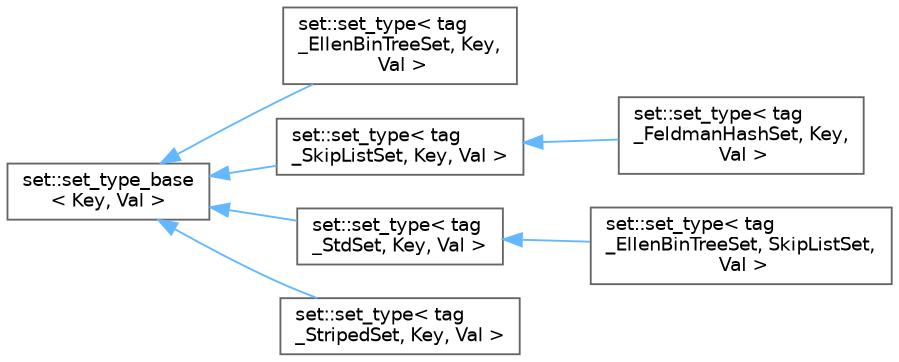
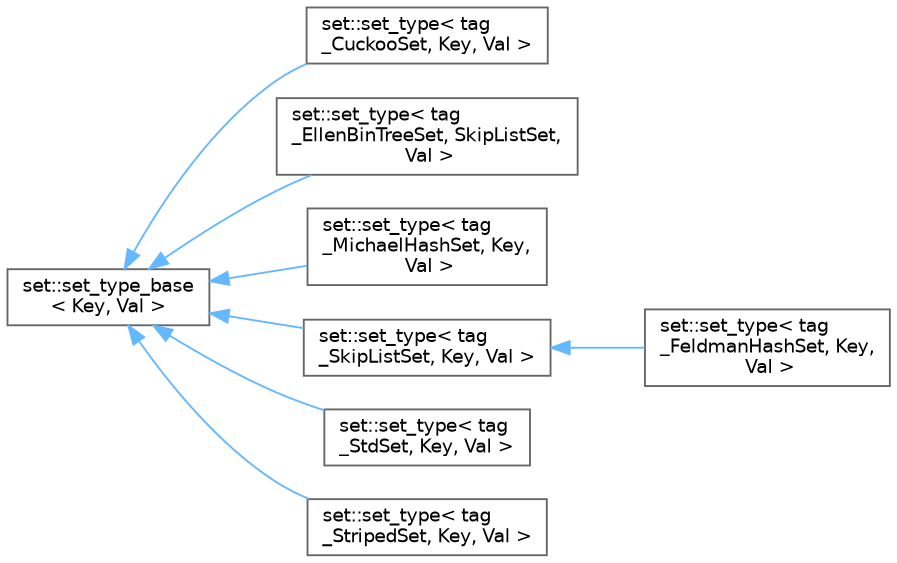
node "set::set_type< tag _CuckooSet, Key, Val >": added
node "set::set_type< tag _EllenBinTreeSet, Key, Val >": label "set::set_type< tag _EllenBinTreeSet, Key, Val >" -> "set::set_type< tag _MichaelHashSet, Key, Val >"
edge "set::set_type< tag _EllenBinTreeSet, SkipListSet, Val >" -> "set::set_type< tag _StdSet, Key, Val >": now "set::set_type< tag _EllenBinTreeSet, SkipListSet, Val >" -> "set::set_type_base < Key, Val >"
